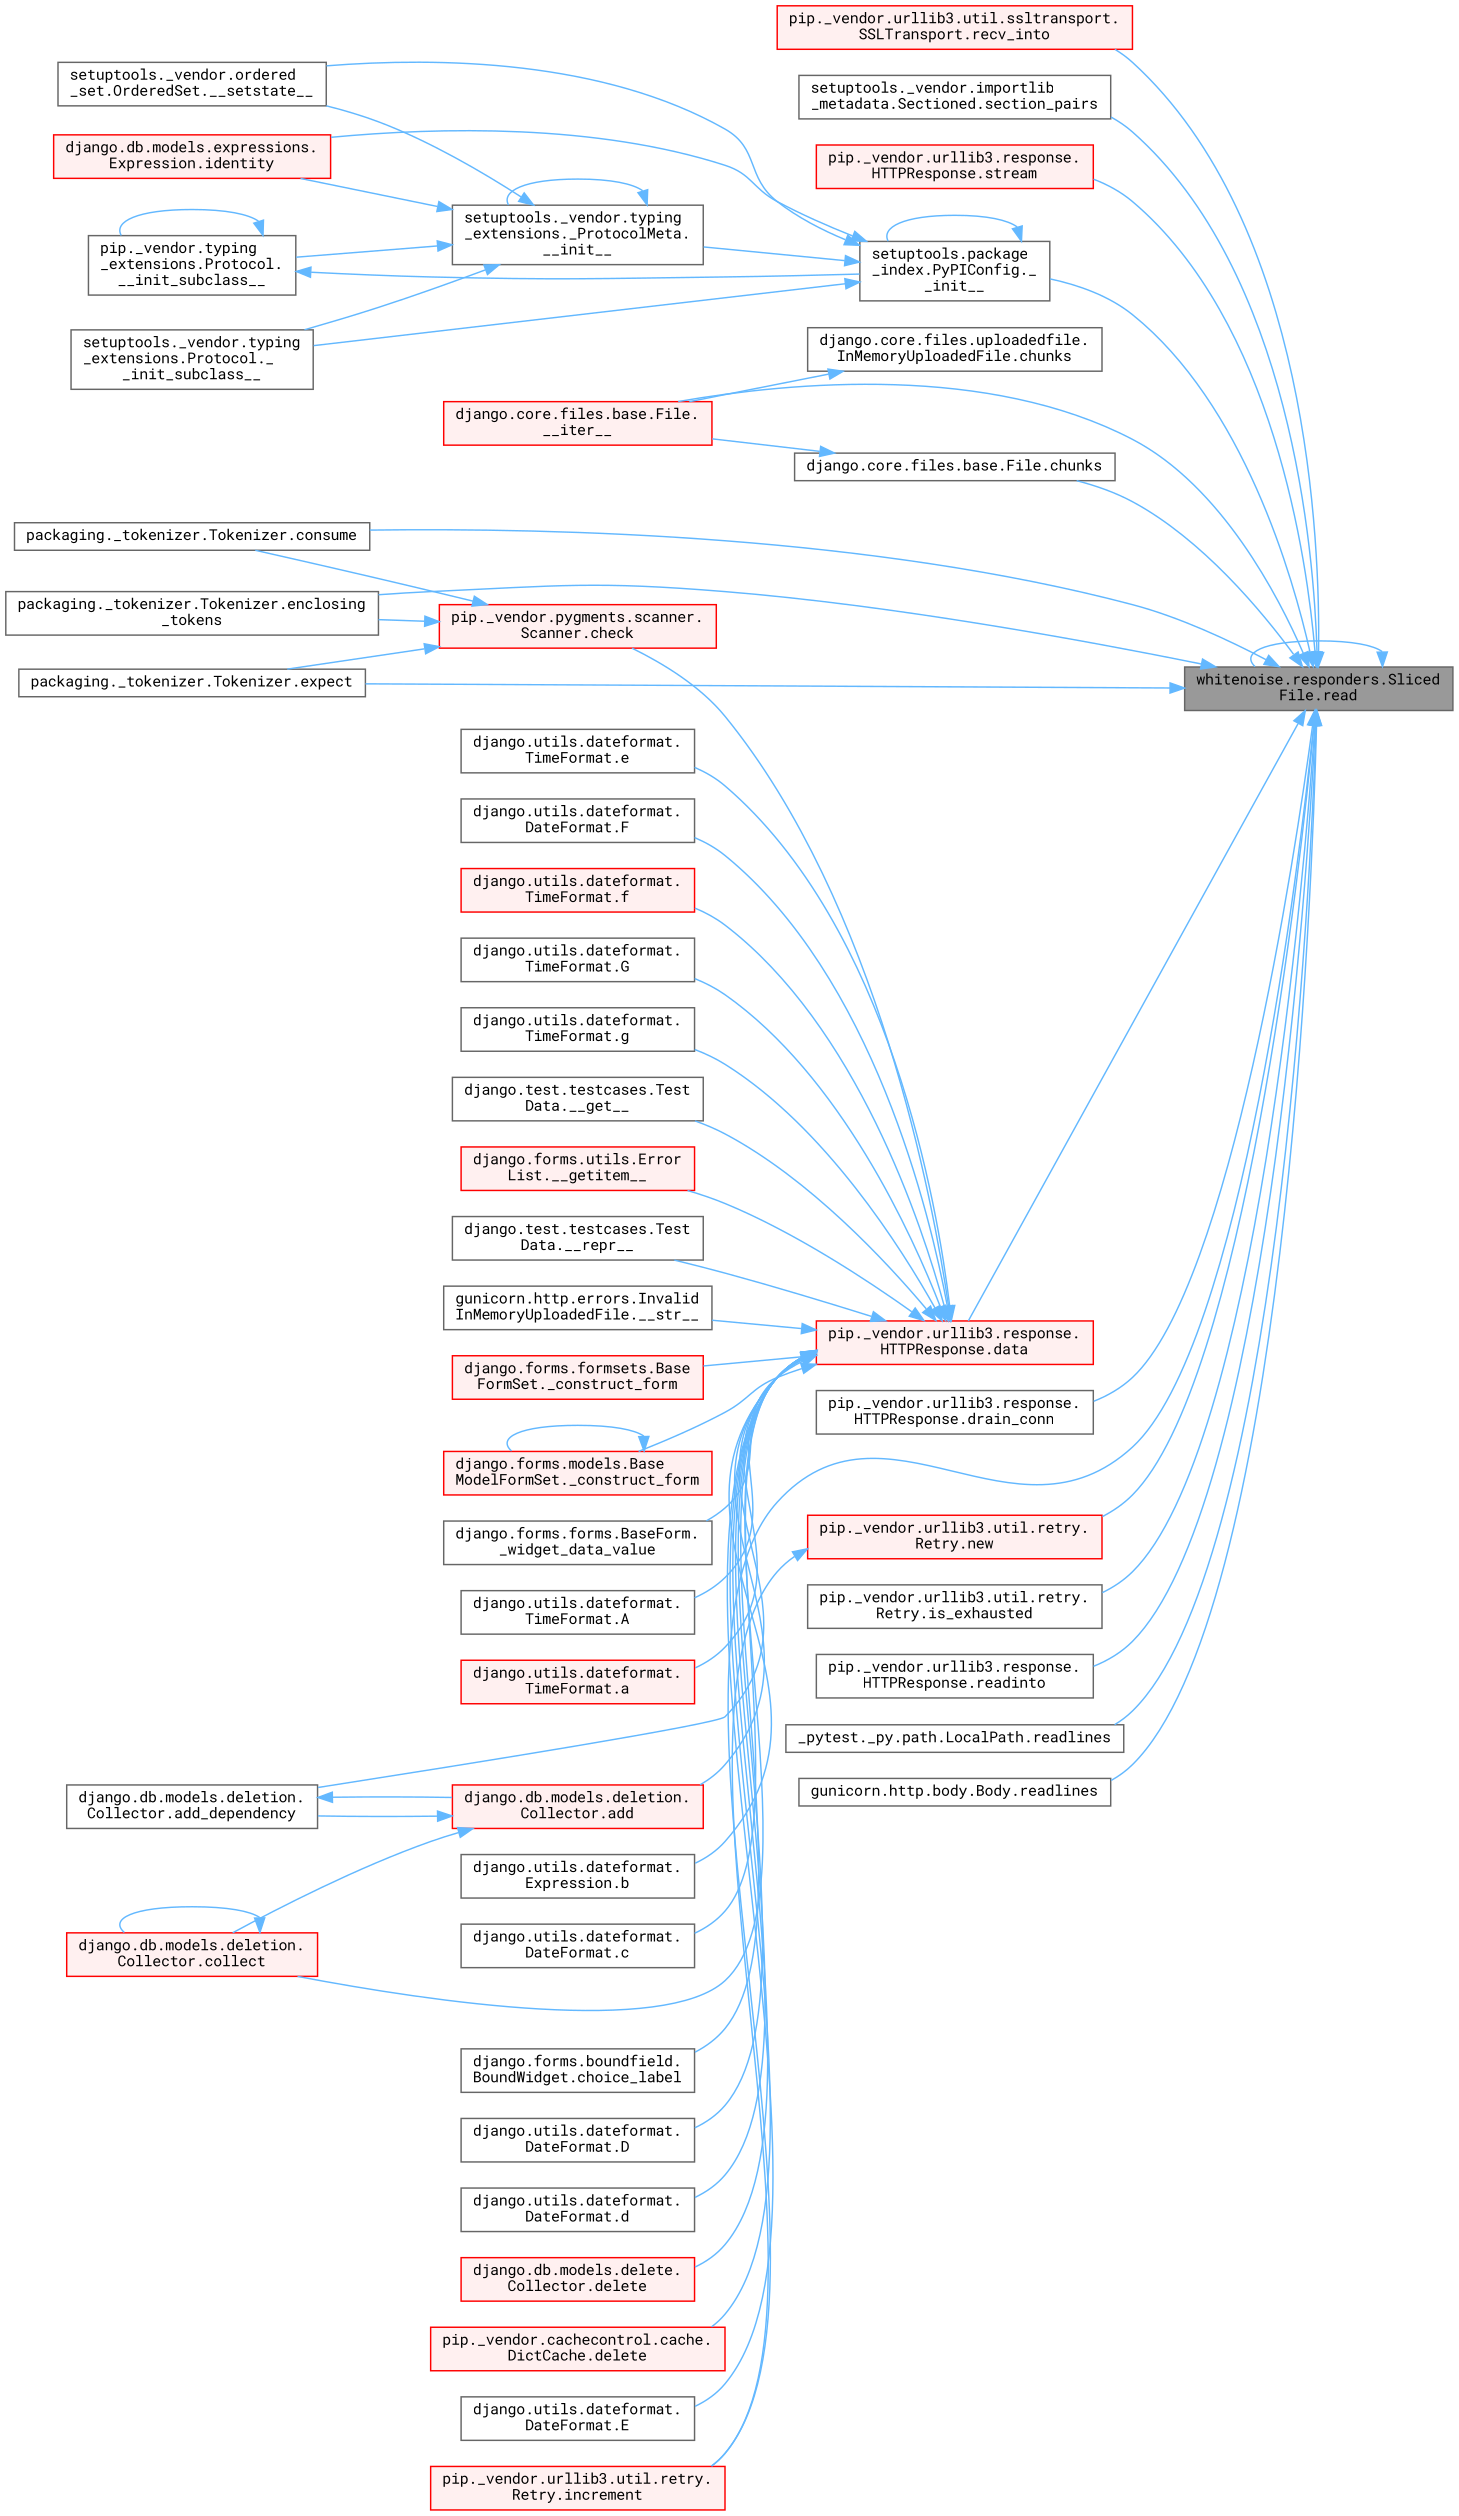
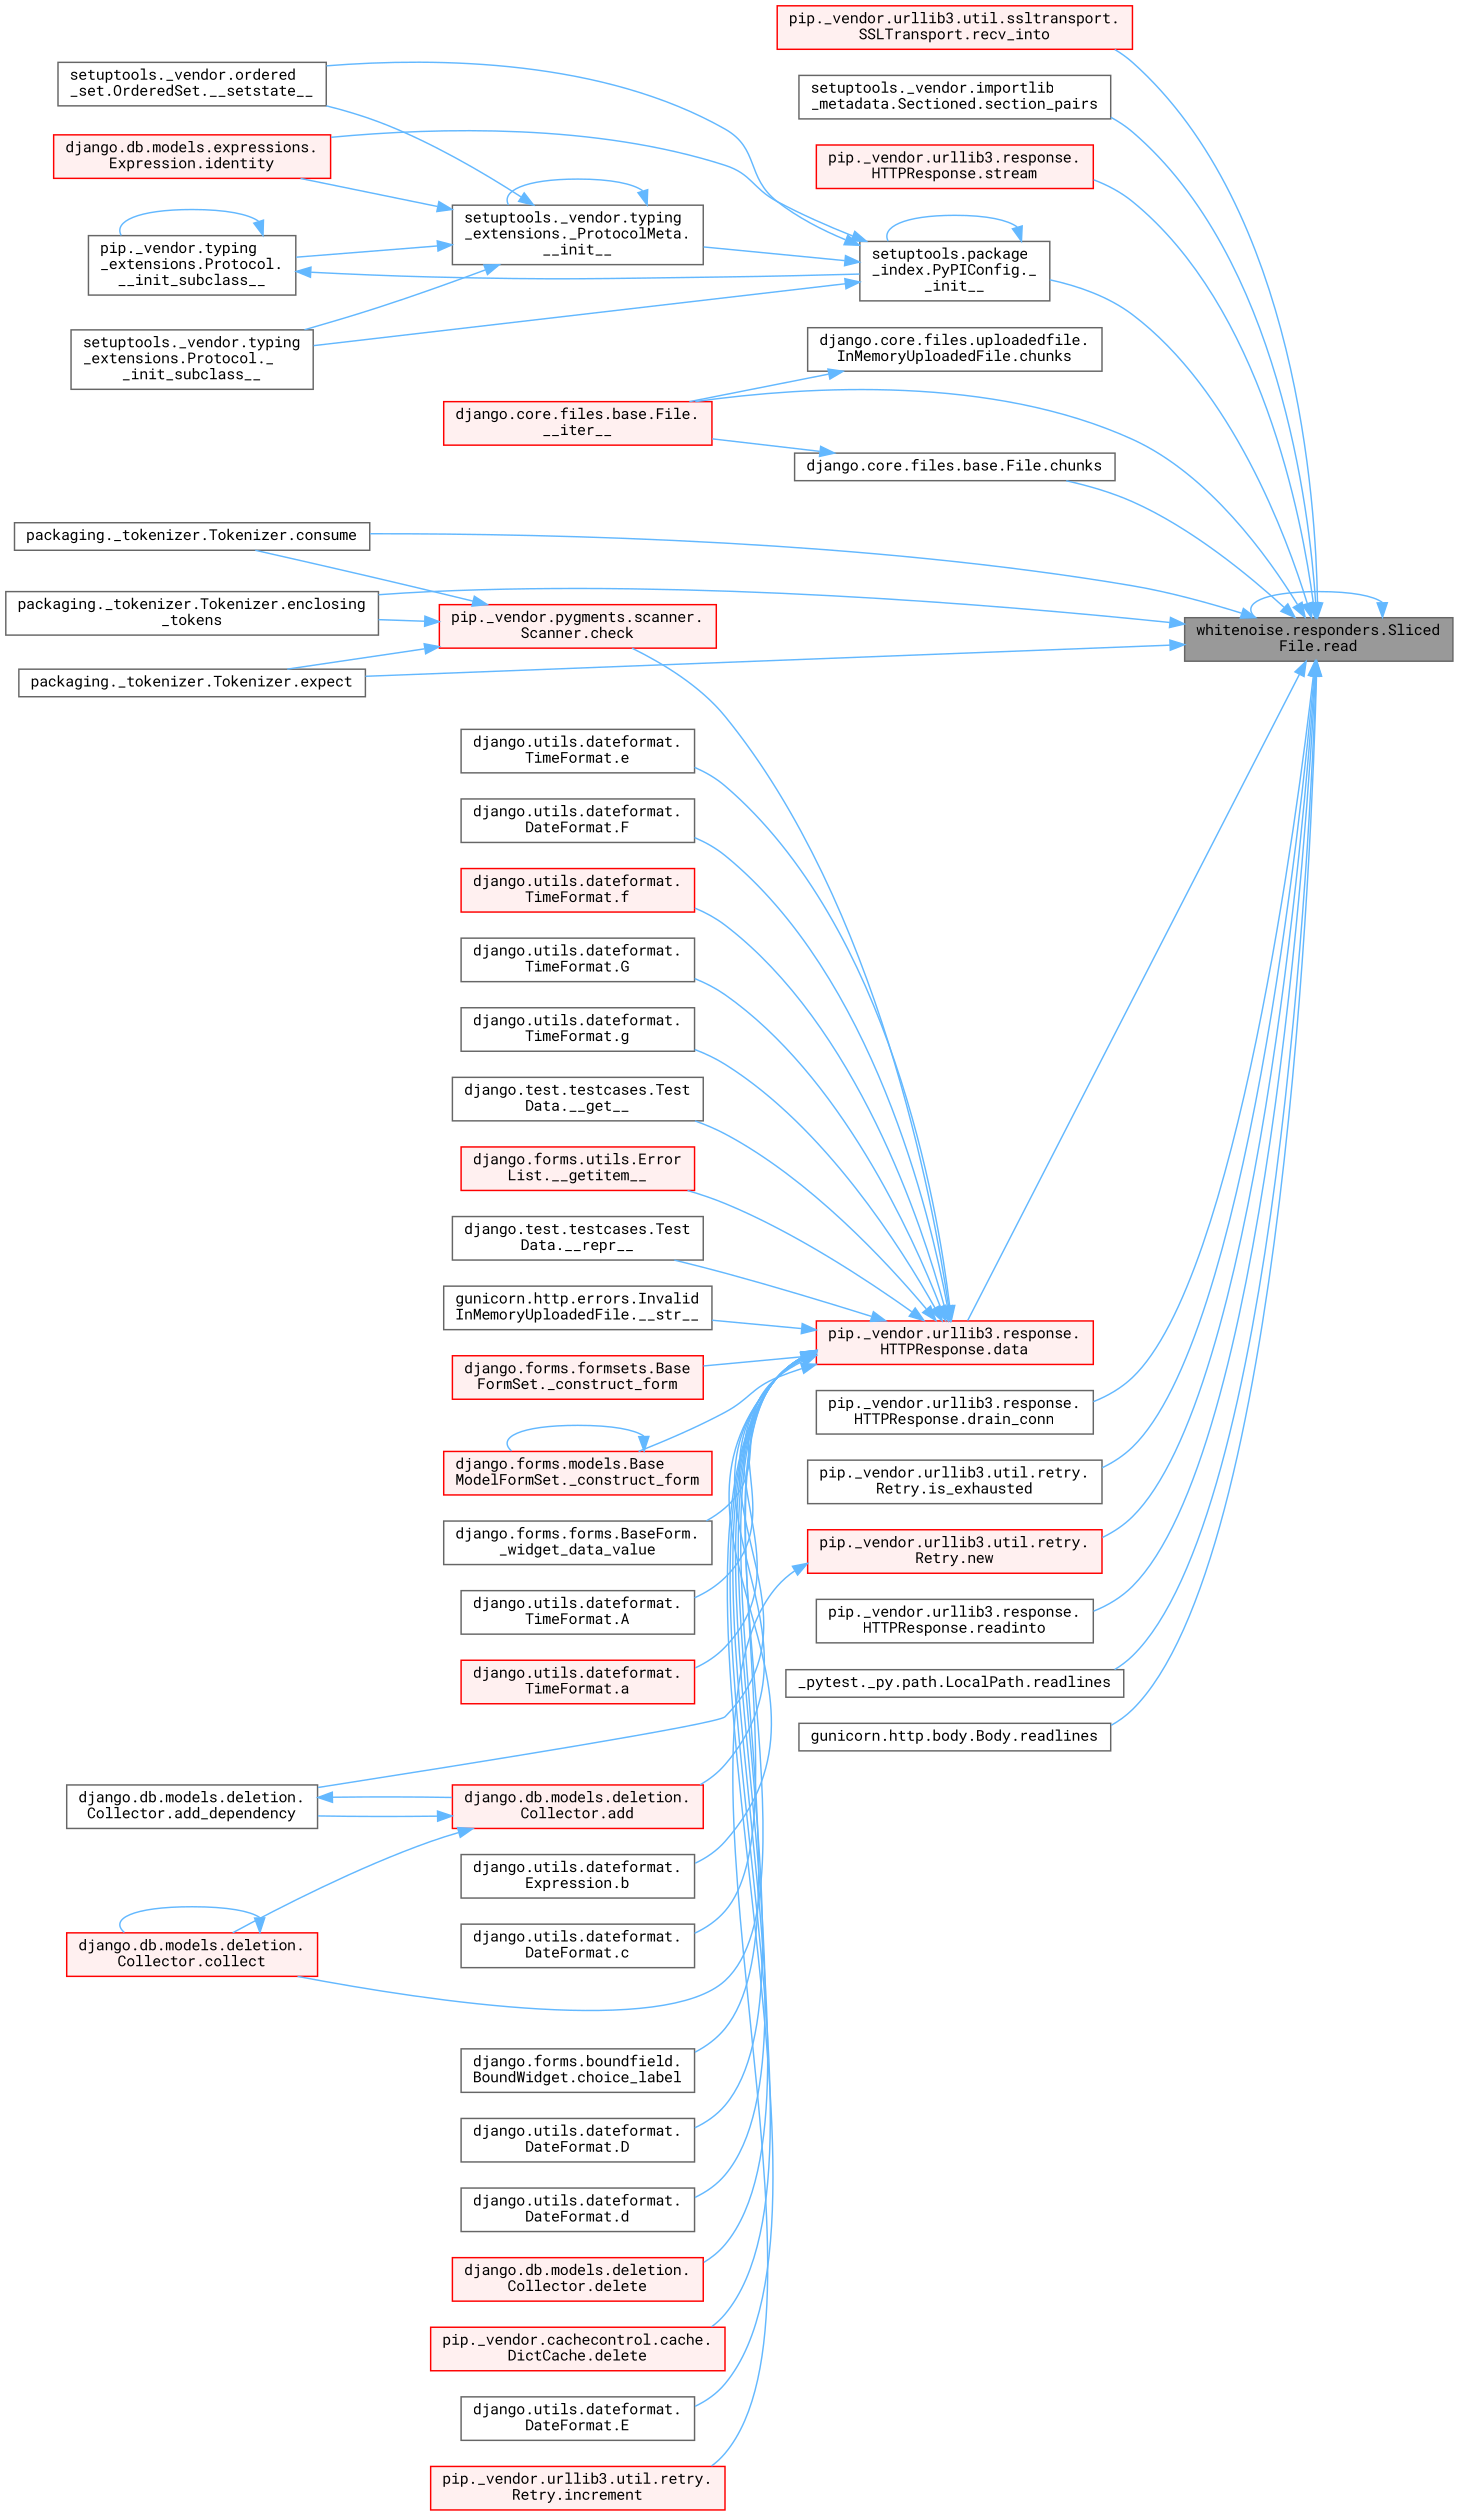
edge "pip._vendor.urllib3.util.retry. Retry.increment" -> "whitenoise.responders.Sliced File.read": removed
node "django.db.models.delete. Collector.delete": label "django.db.models.delete. Collector.delete" -> "django.db.models.deletion. Collector.delete"
